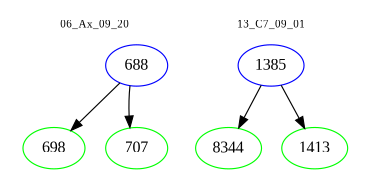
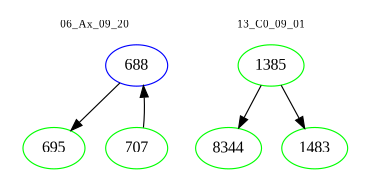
cluster "13_C7_09_01": label "13_C7_09_01" -> "13_C0_09_01"
node "1385": color blue -> green
edge "688" -> "707": reversed
node "698": label "698" -> "695"
node "1413": label "1413" -> "1483"
